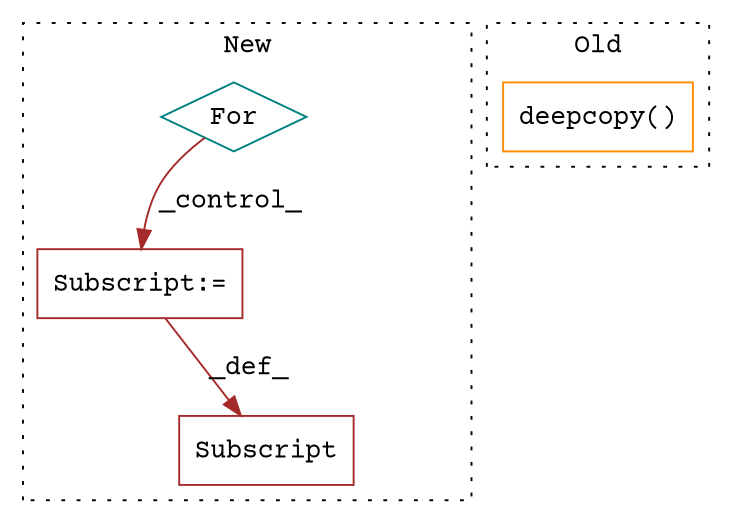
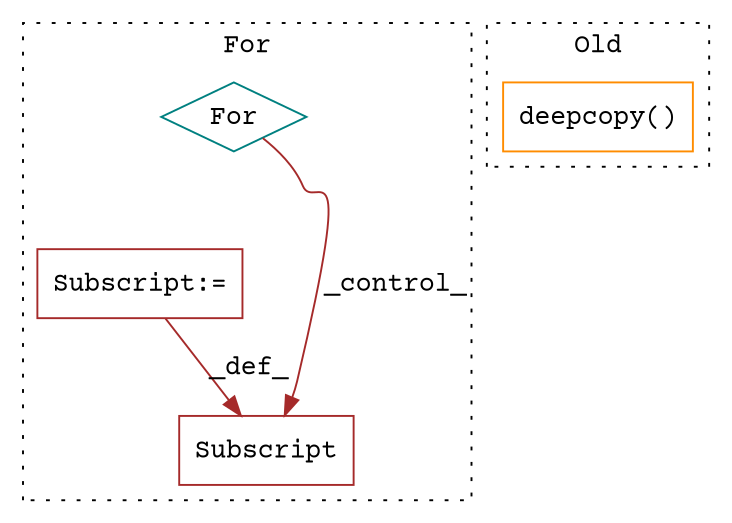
cluster "New": label "New" -> "For"
edge "For" -> "Subscript:=": now "For" -> "Subscript"
